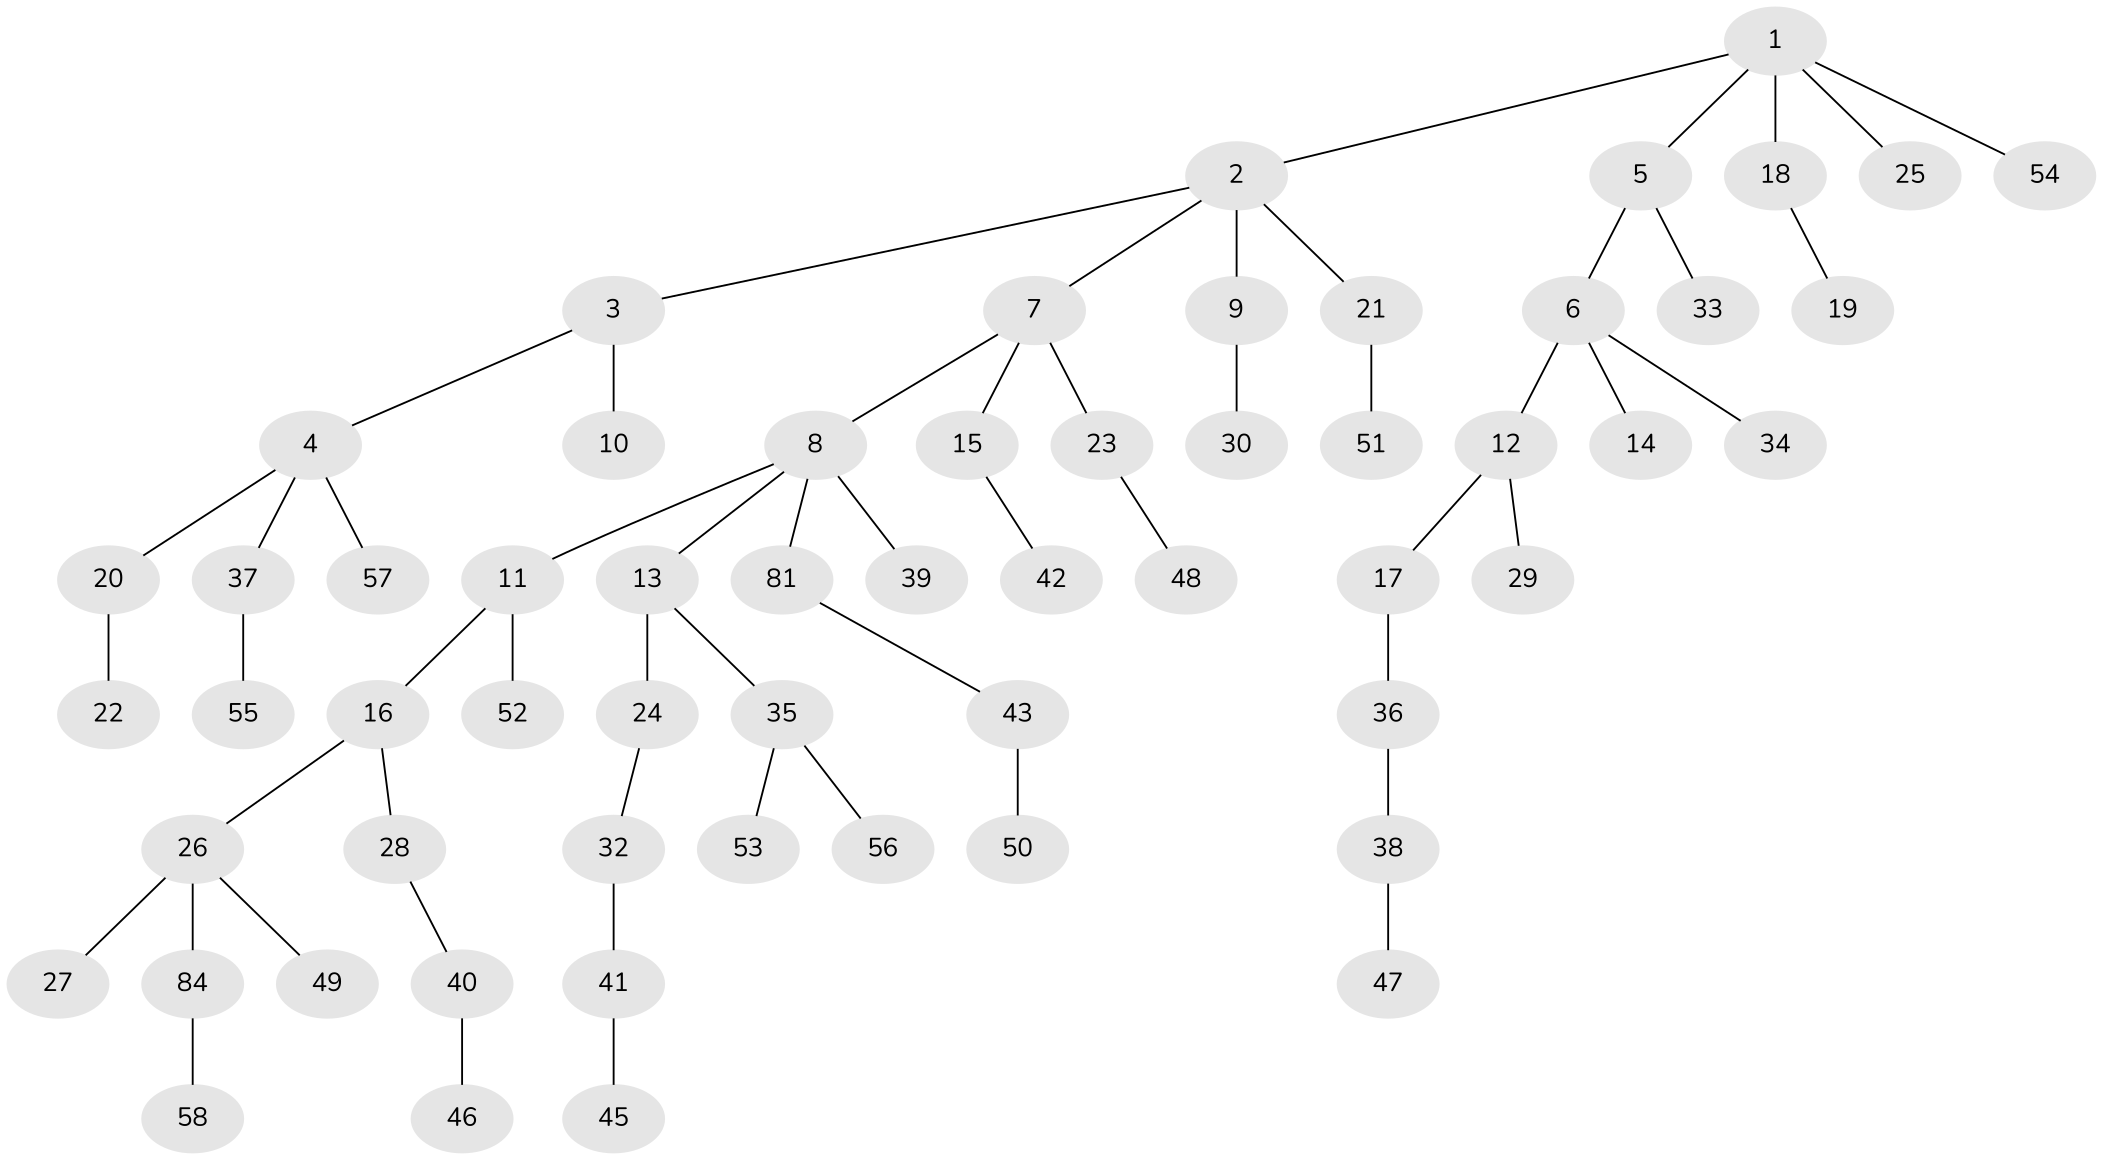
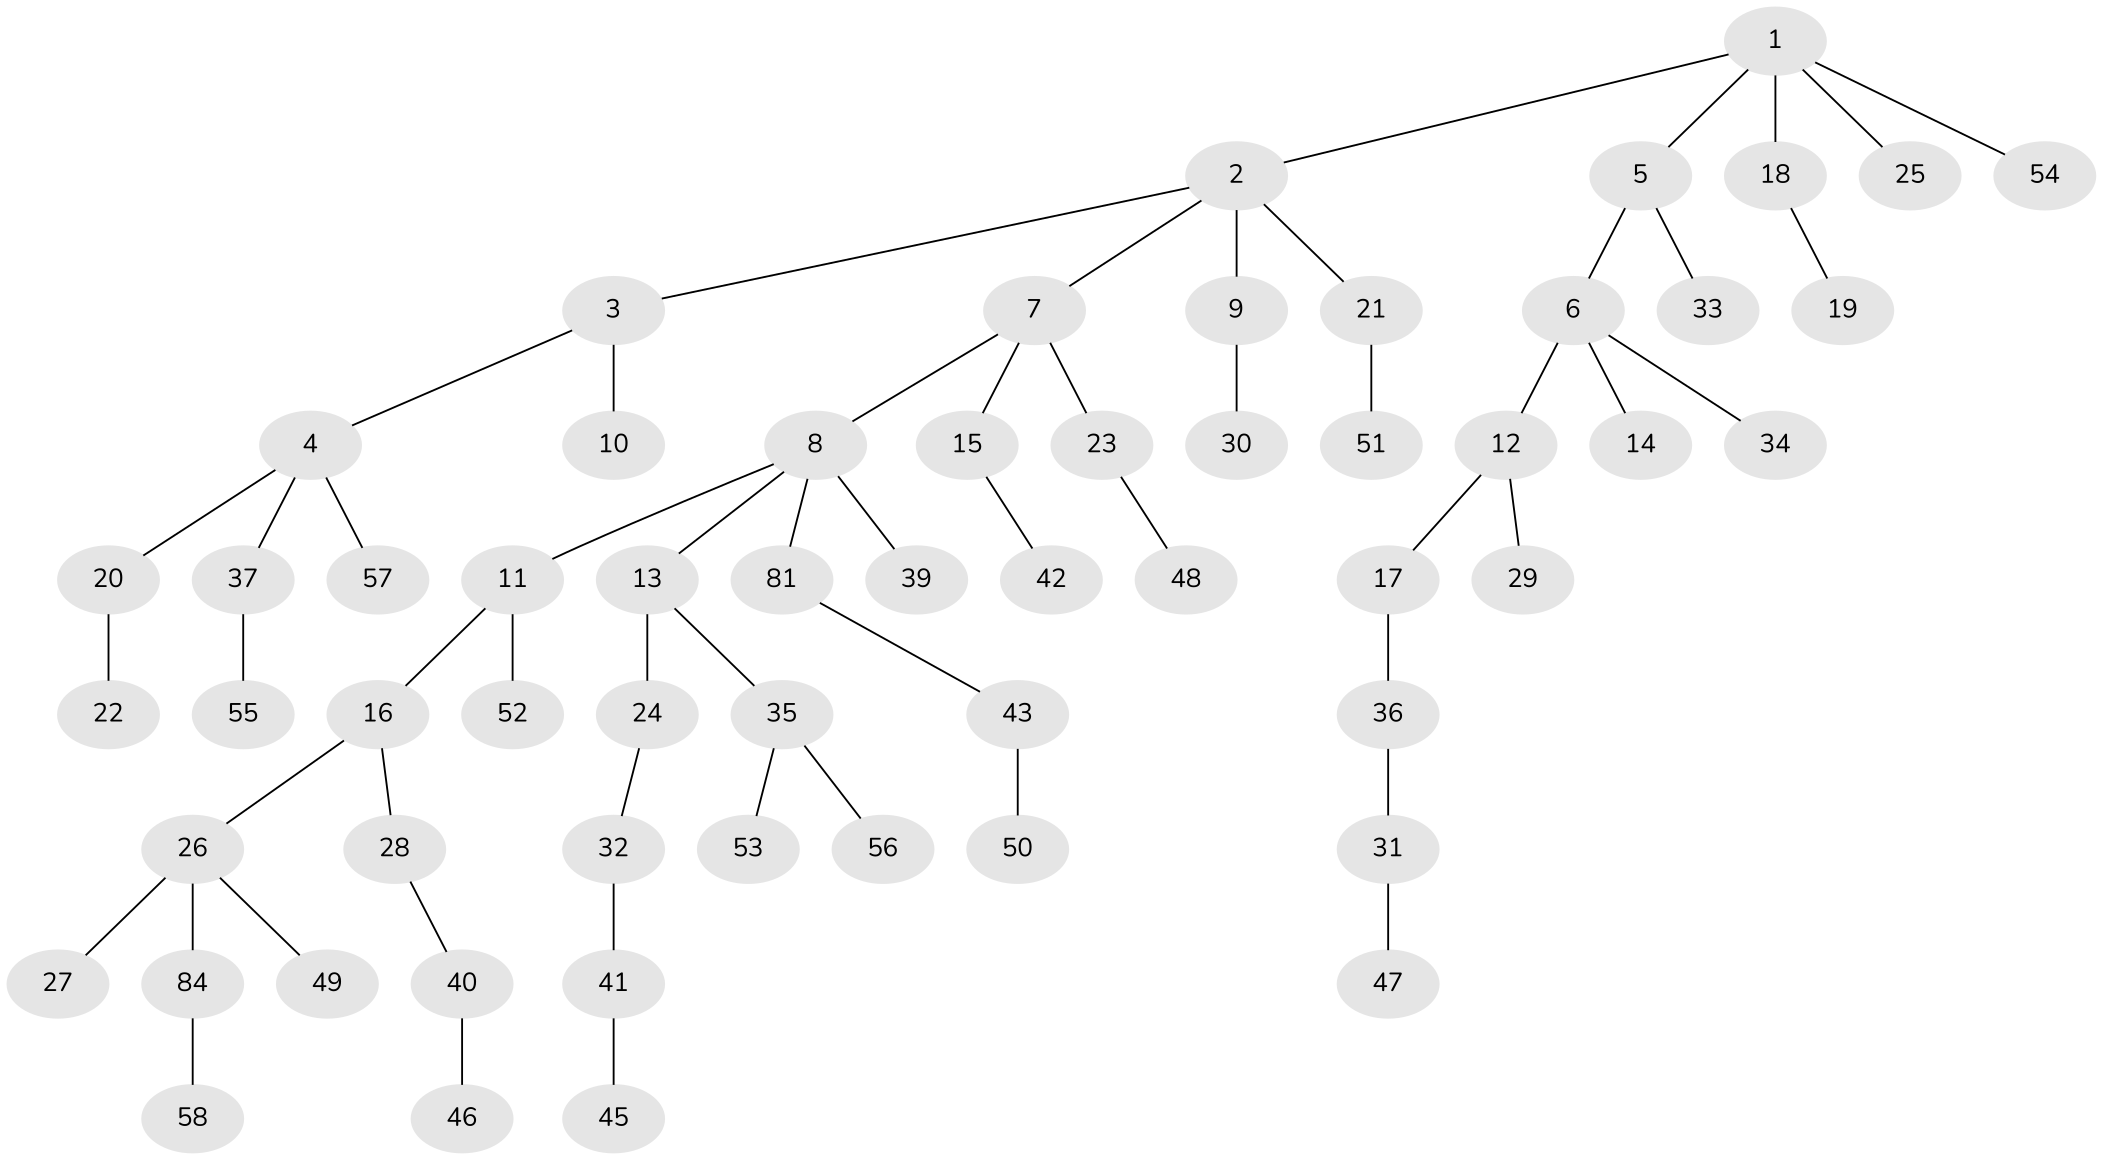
node "38": label "38" -> "31"
